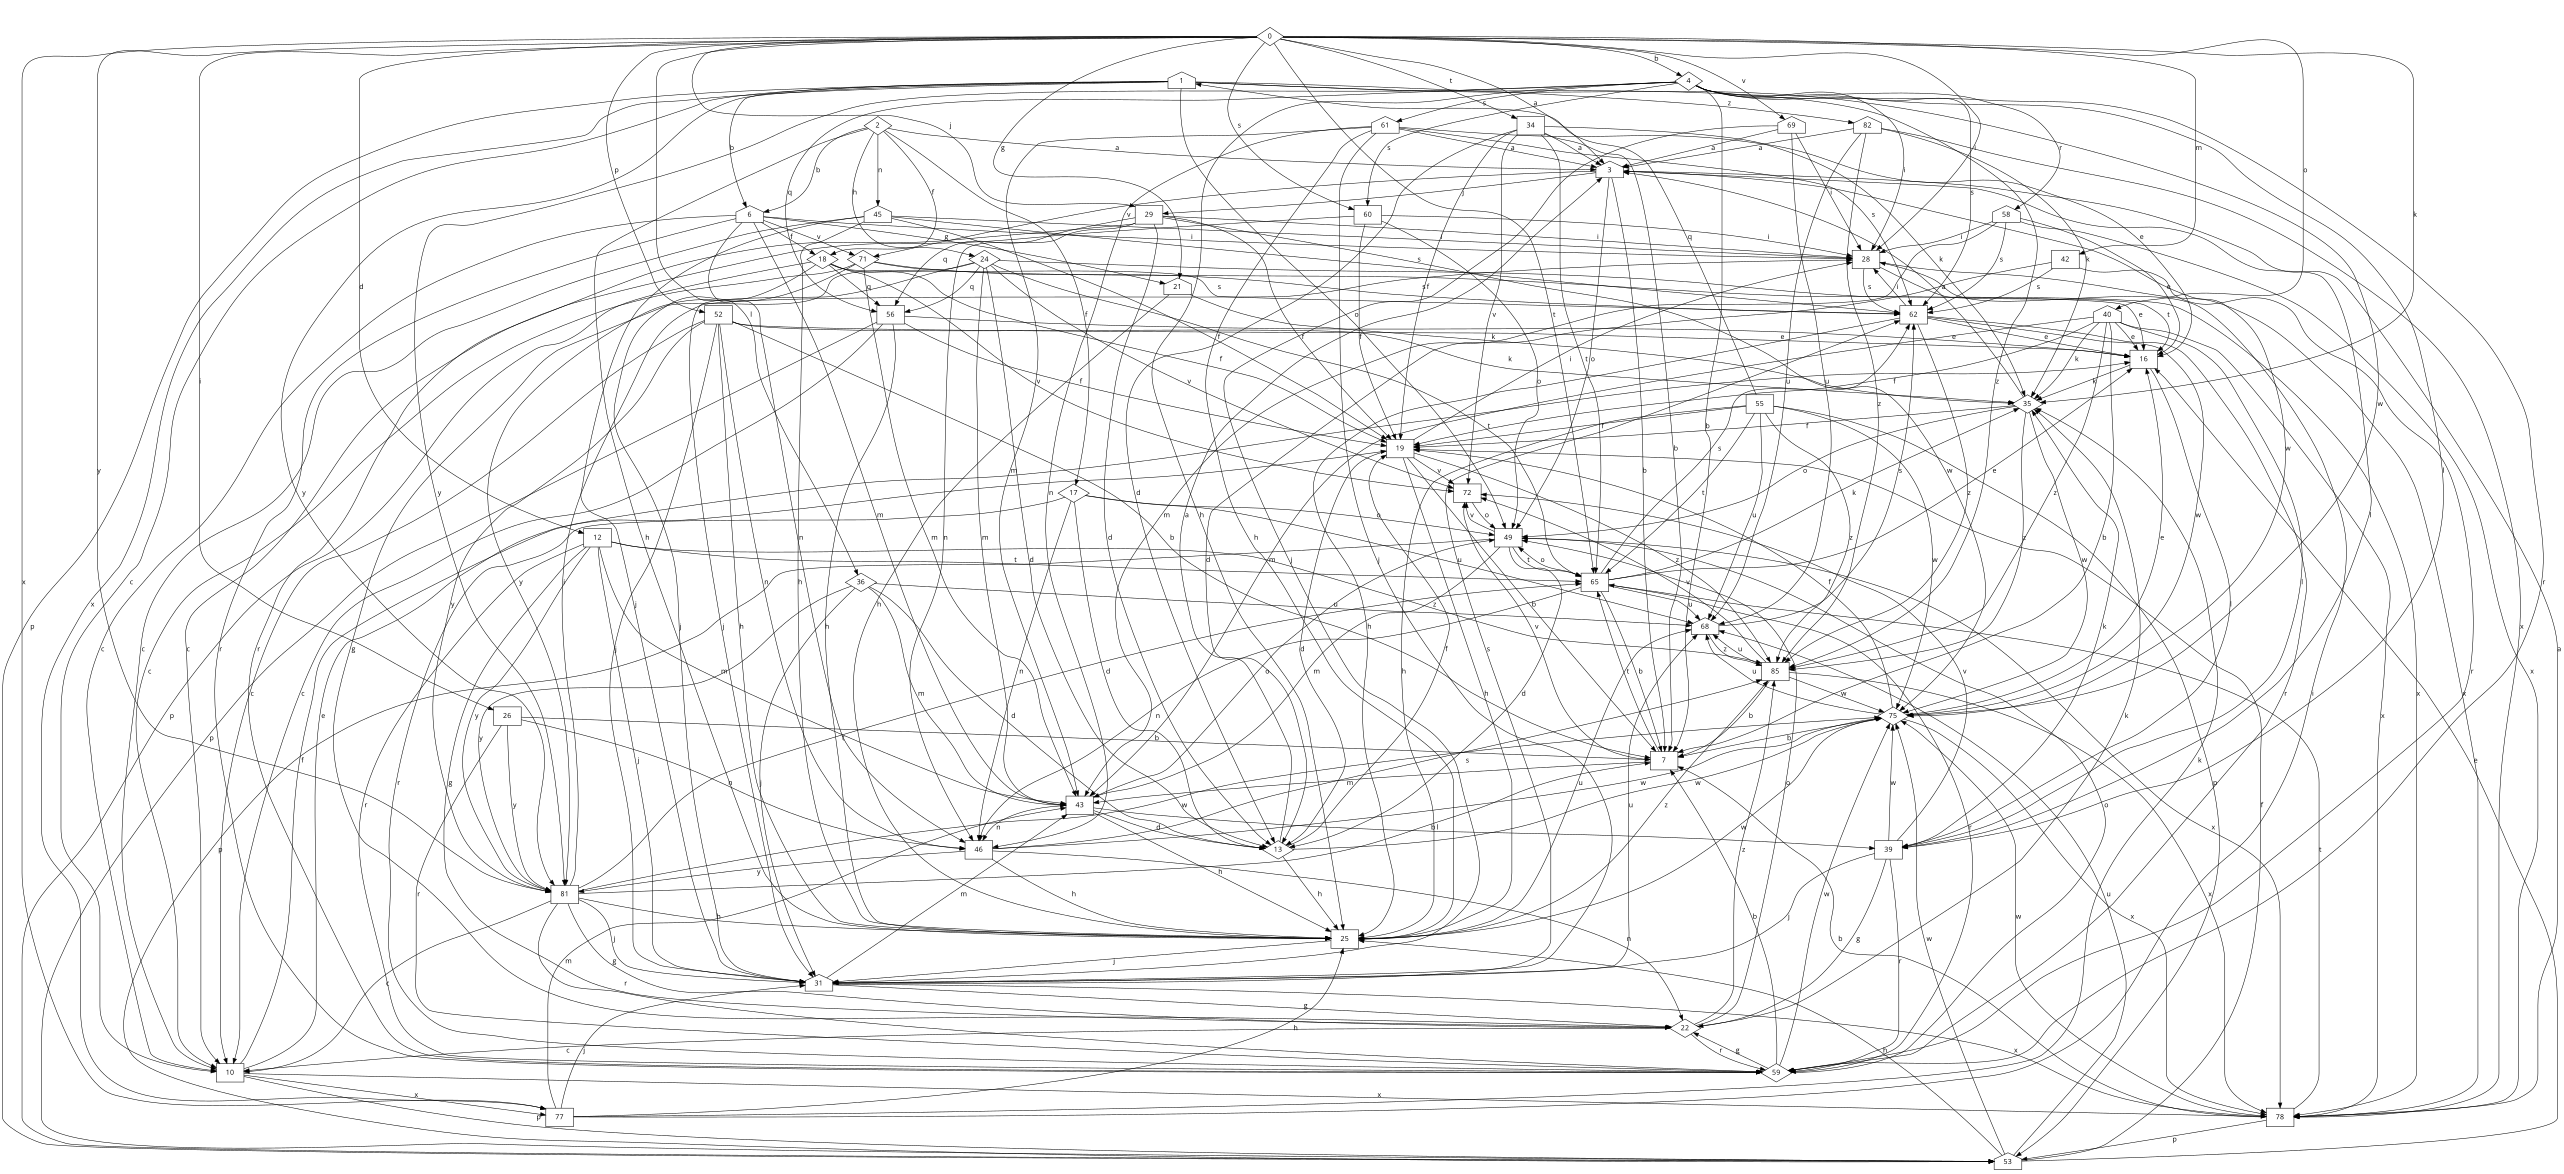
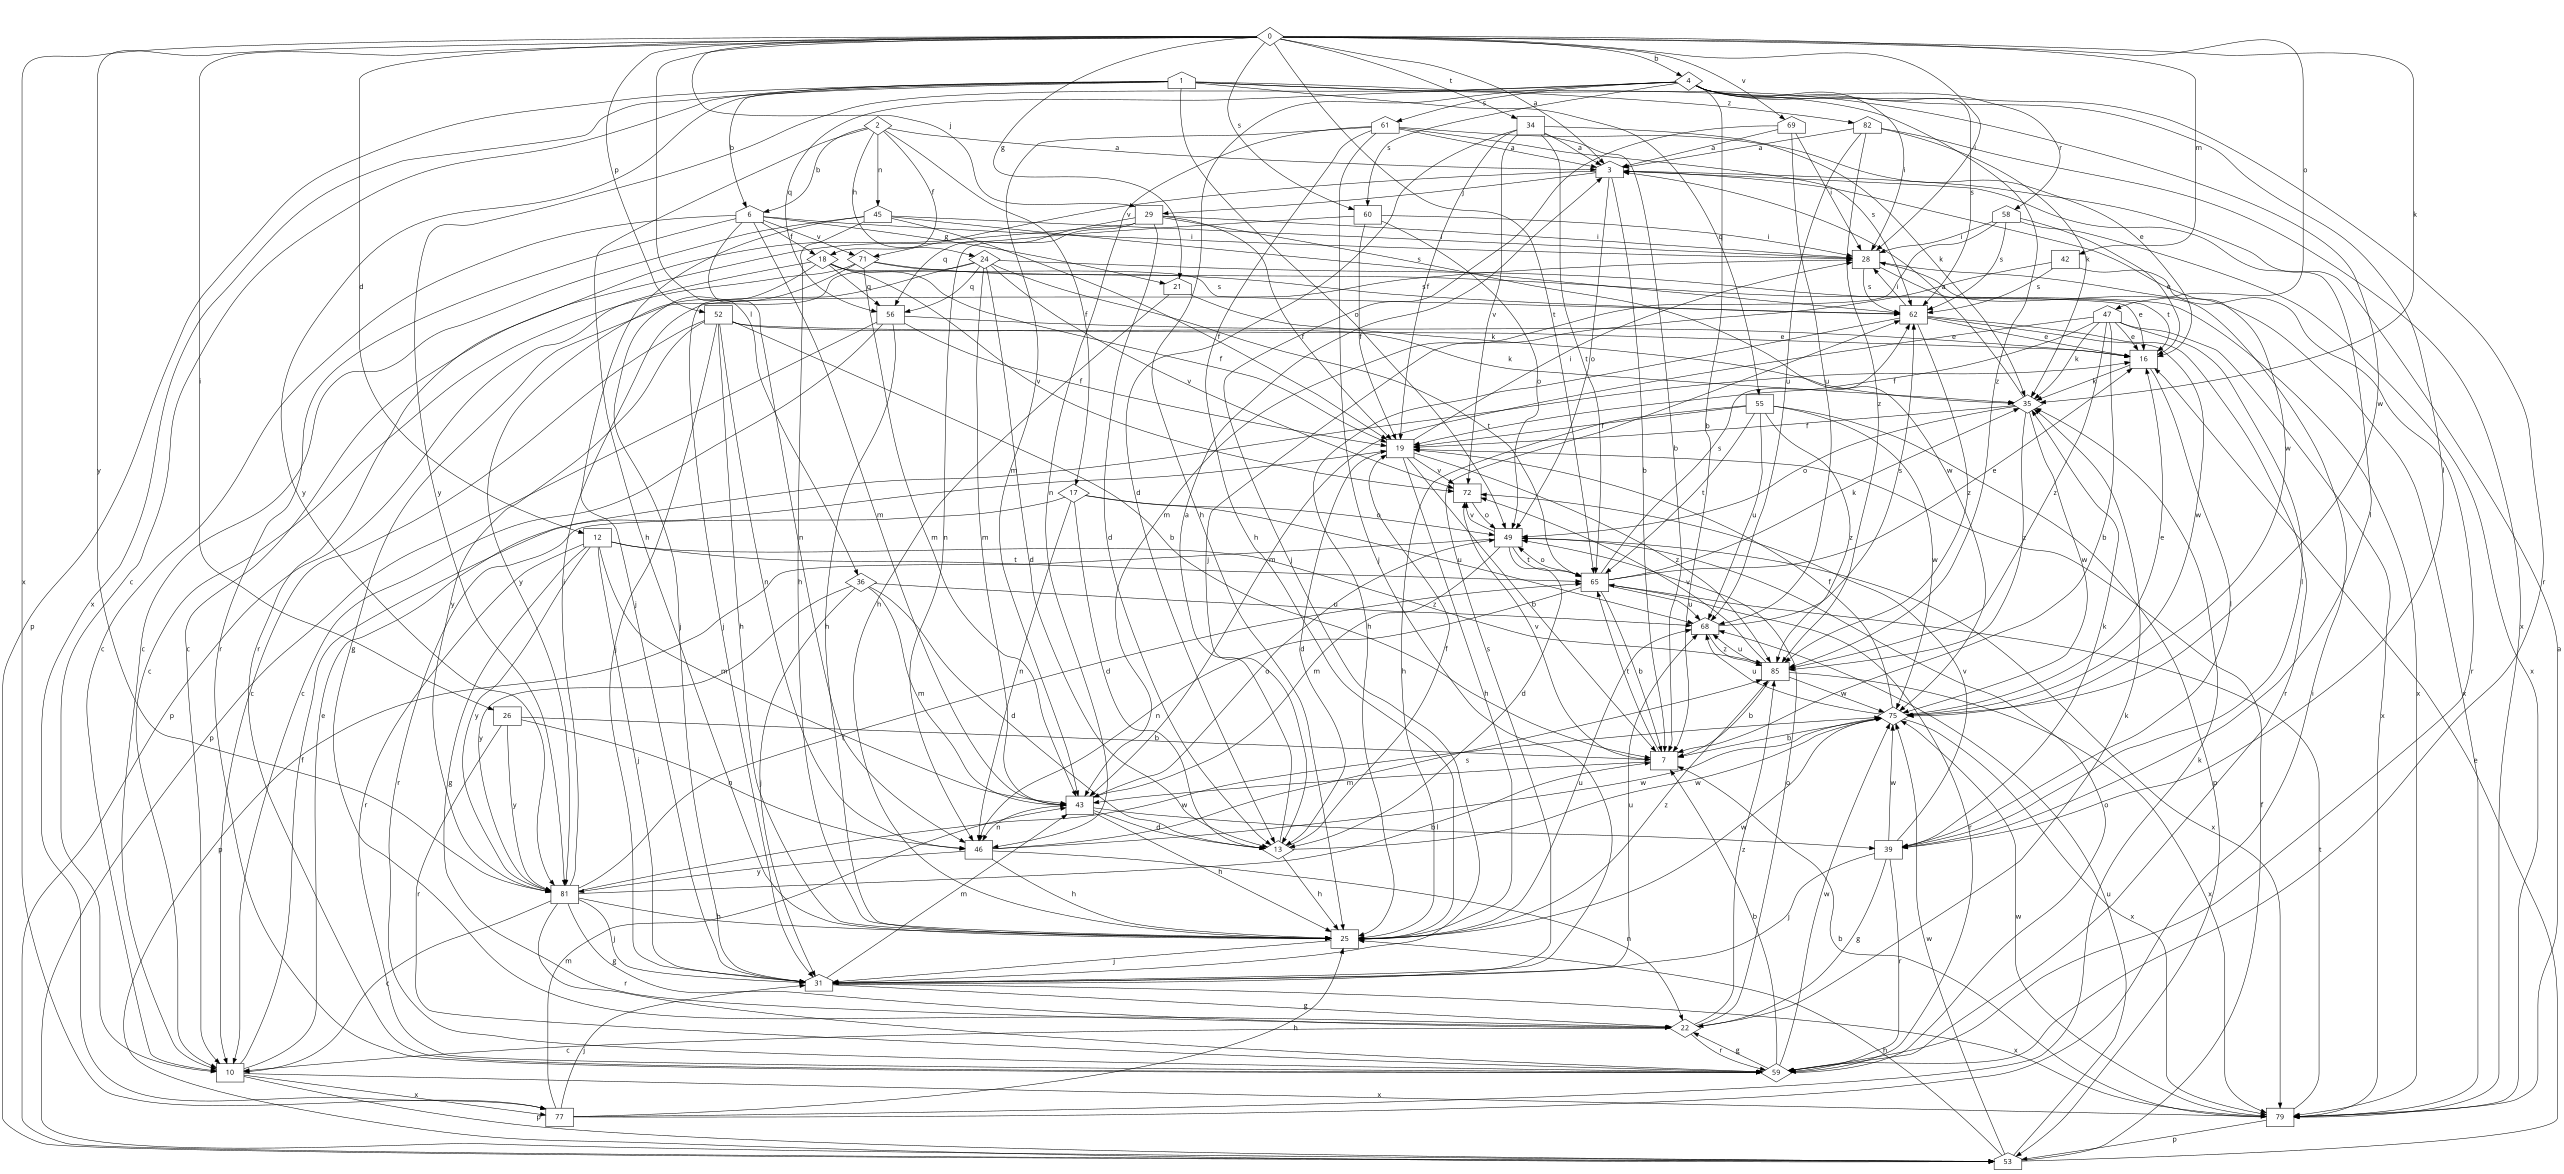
edge "55" -> "1": reversed
node "40": label "40" -> "47"
edge "42" -> "13": label "d" -> "j"
node "78": label "78" -> "79"
